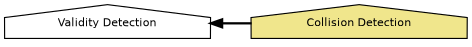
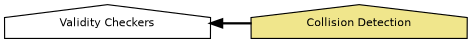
node "Validity Detection": label "Validity Detection" -> "Validity Checkers"
